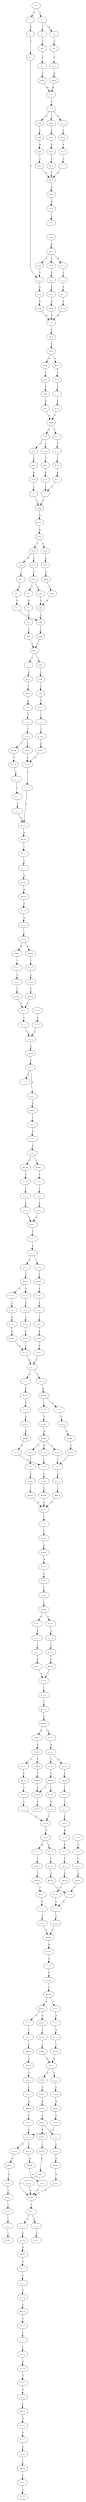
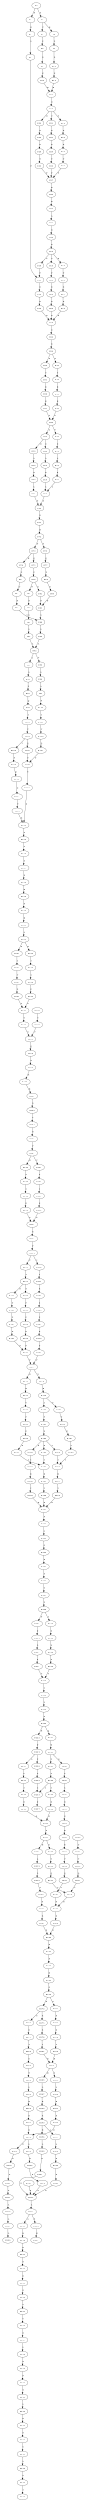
edge "S45" -> "S48": added, label "N"
edge "S137" -> "S139": now "S138" -> "S139"
